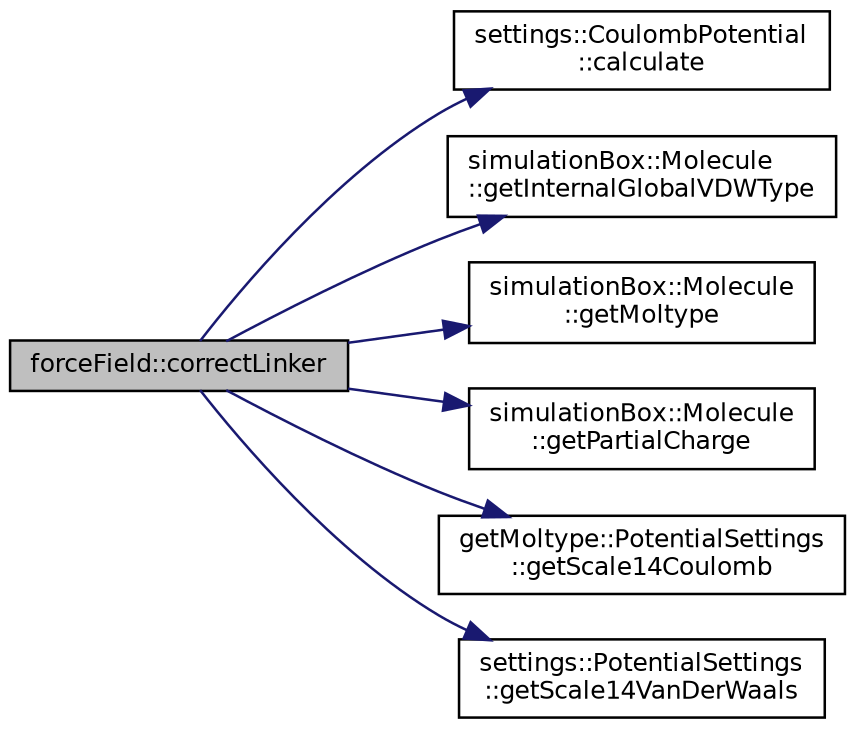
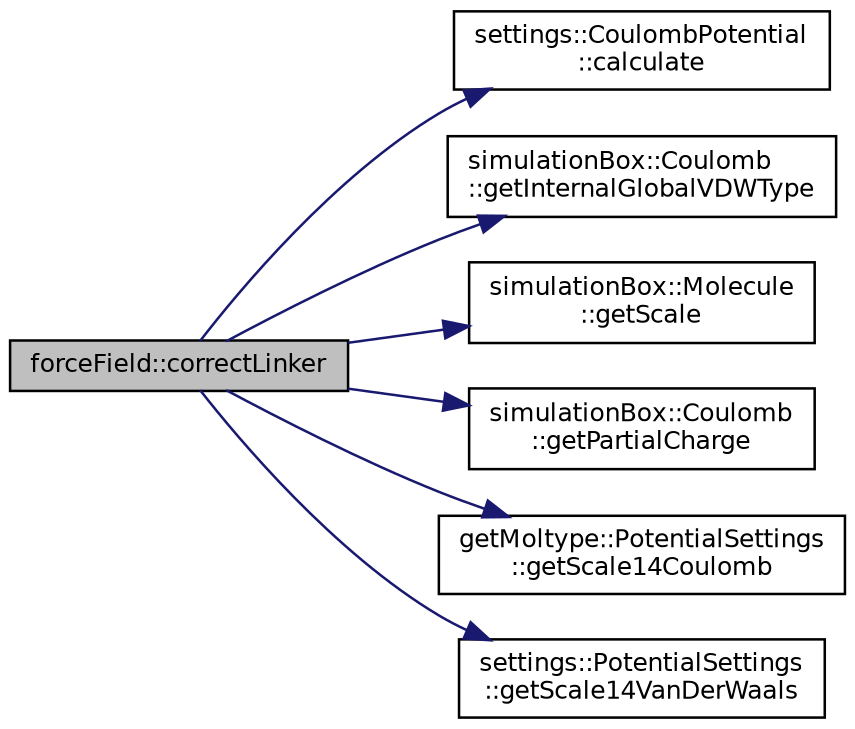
node "simulationBox::Molecule ::getInternalGlobalVDWType": label "simulationBox::Molecule ::getInternalGlobalVDWType" -> "simulationBox::Coulomb ::getInternalGlobalVDWType"
node "simulationBox::Molecule ::getMoltype": label "simulationBox::Molecule ::getMoltype" -> "simulationBox::Molecule ::getScale"
node "simulationBox::Molecule ::getPartialCharge": label "simulationBox::Molecule ::getPartialCharge" -> "simulationBox::Coulomb ::getPartialCharge"
